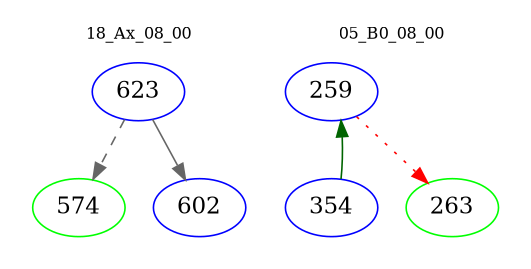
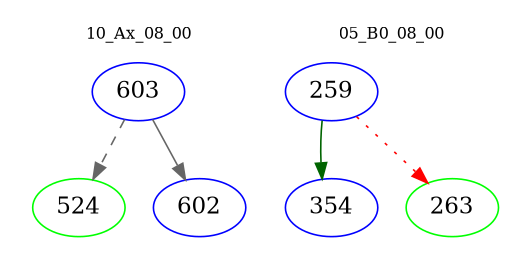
cluster "18_Ax_08_00": label "18_Ax_08_00" -> "10_Ax_08_00"
node "623": label "623" -> "603"
edge "354" -> "259": reversed
node "574": label "574" -> "524"
